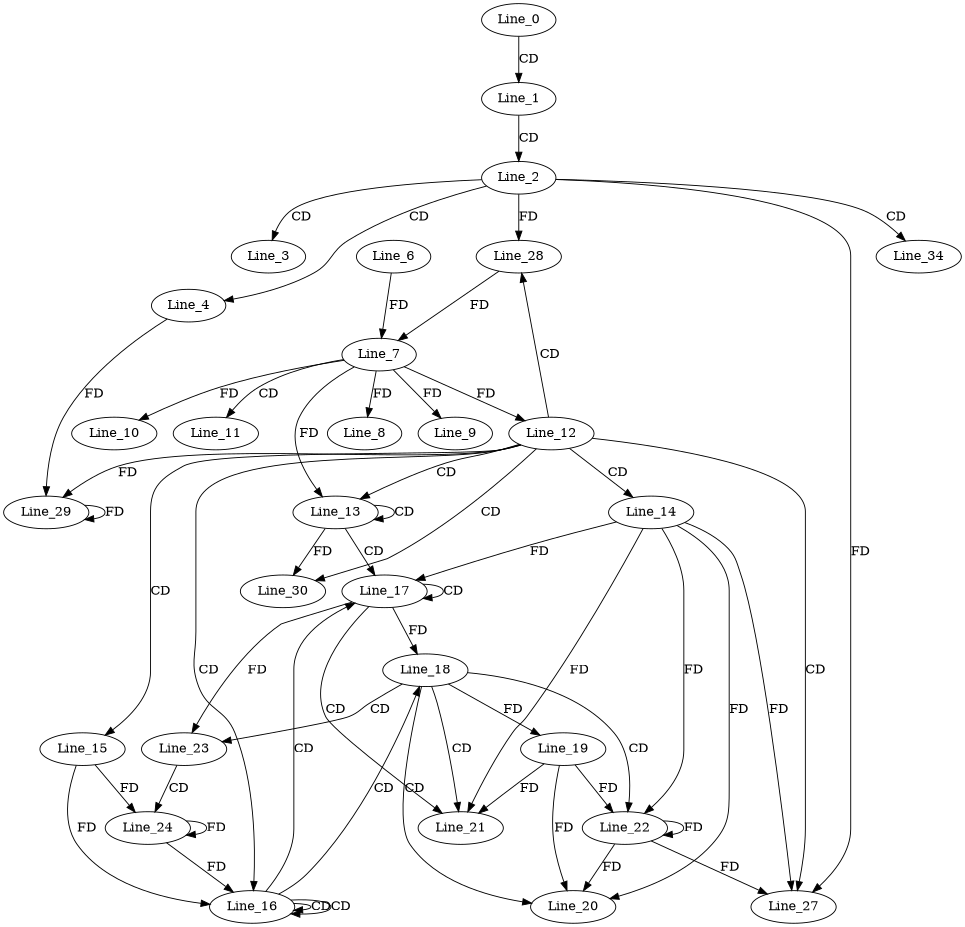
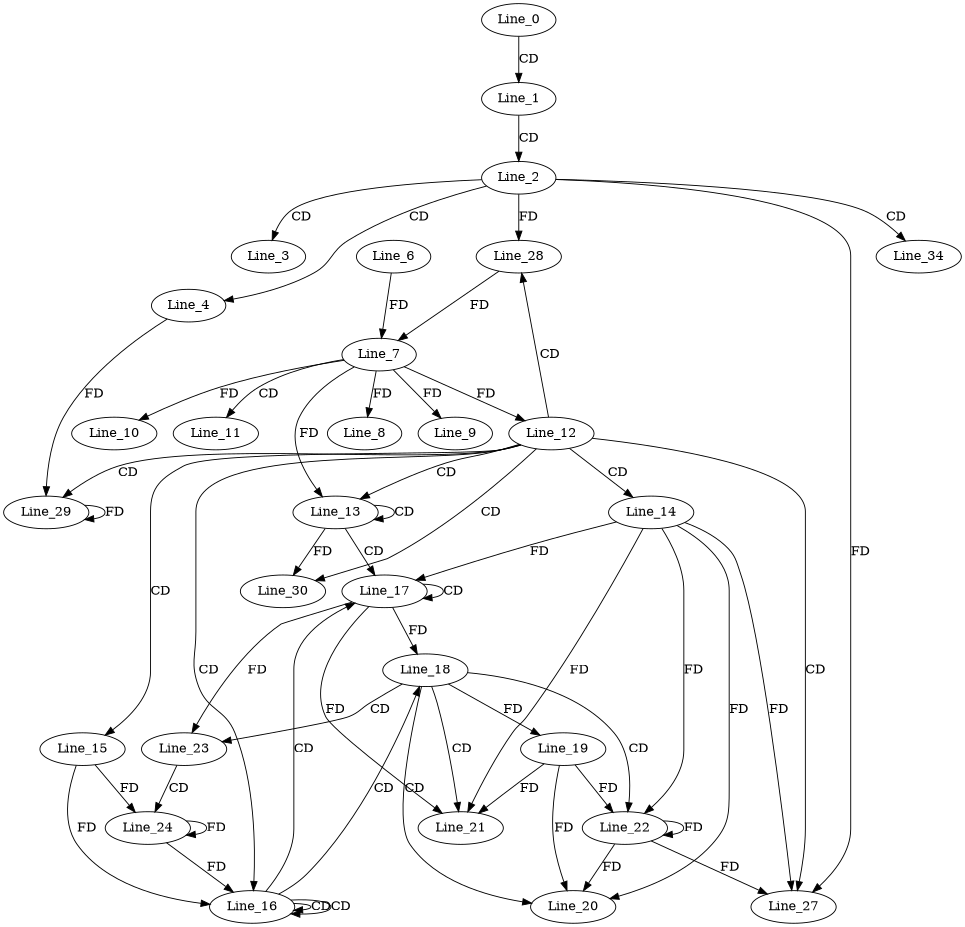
edge "Line_12" -> "Line_29": label "FD" -> "CD"
edge "Line_17" -> "Line_21": label "CD" -> "FD"
